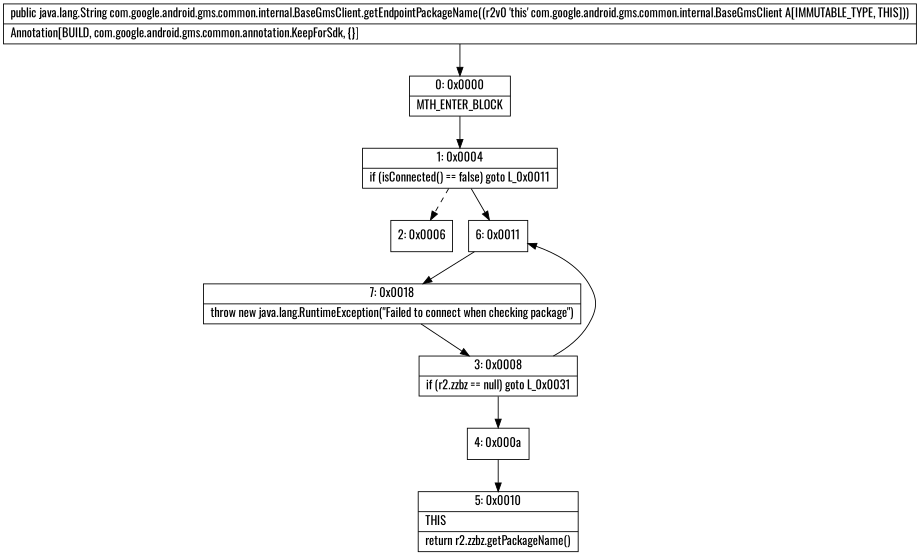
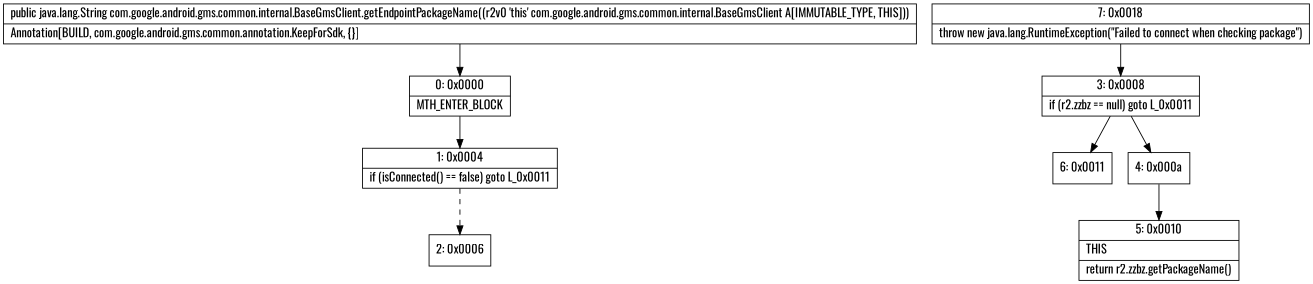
edge "1: 0x0004" -> "6: 0x0011": removed
edge "6: 0x0011" -> "7: 0x0018": removed
node "3: 0x0008": text "if (r2.zzbz == null) goto L_0x0031" -> "if (r2.zzbz == null) goto L_0x0011"
